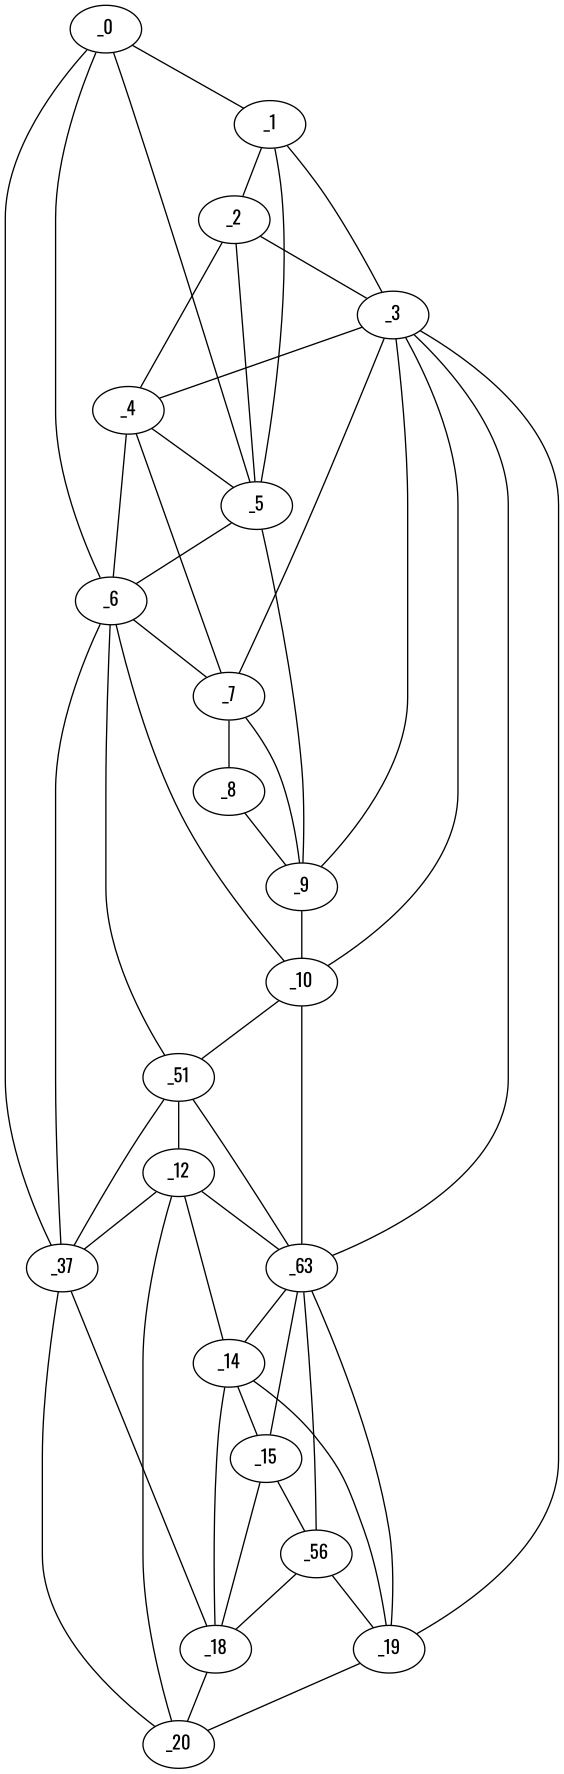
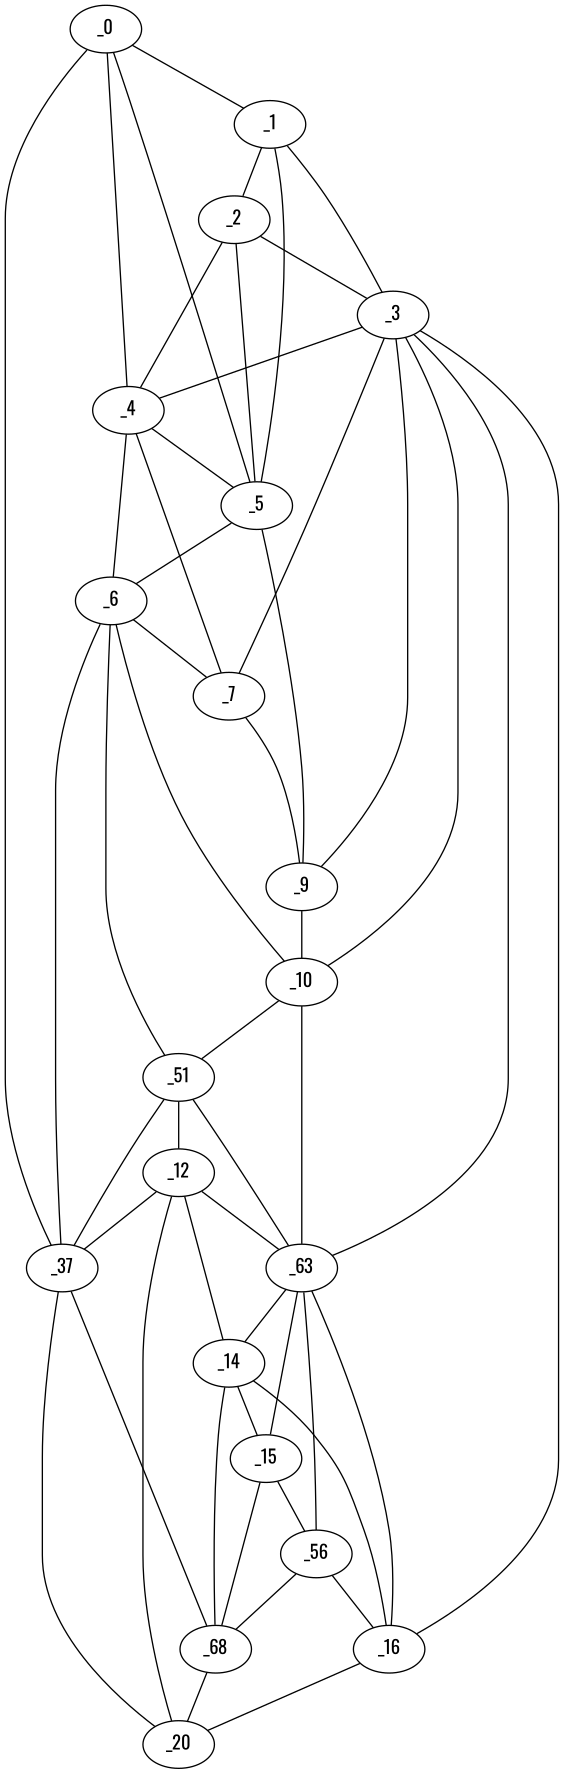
edge "_0" -- "_6": now "_0" -- "_4"
node "_8": removed
node "_18": label "_18" -> "_68"
node "_19": label "_19" -> "_16"
